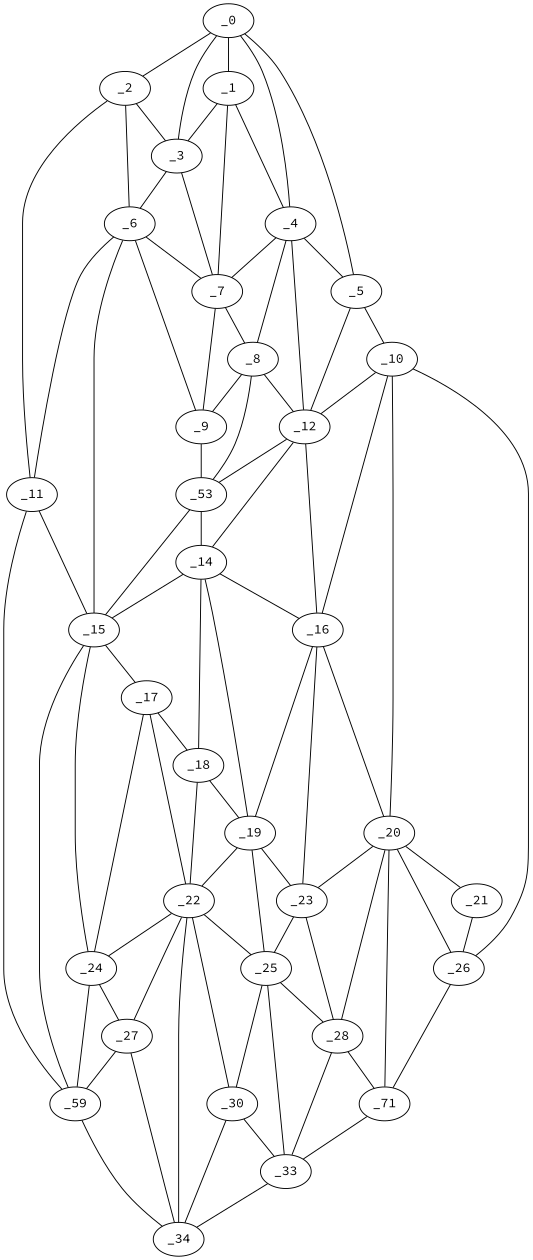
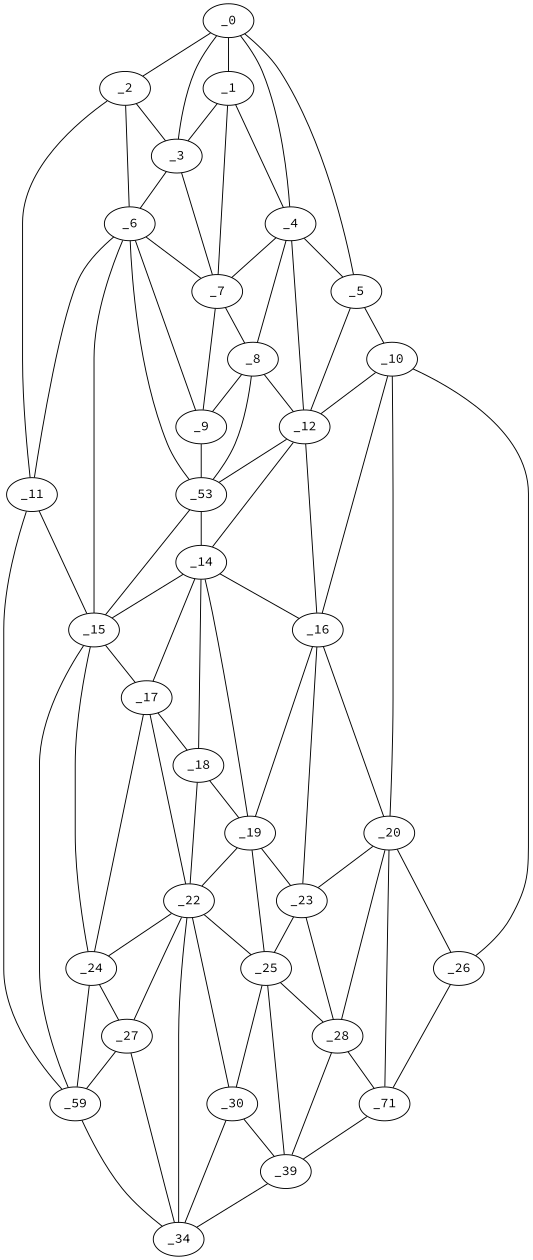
edge "_6" -- "_53": added
edge "_14" -- "_17": added
node "_21": removed
node "_33": label "_33" -> "_39"
